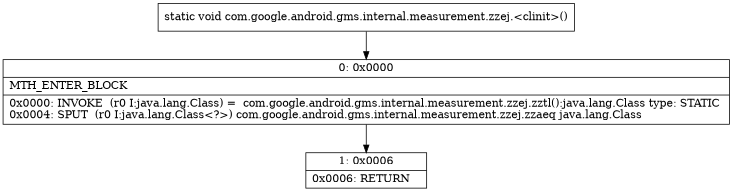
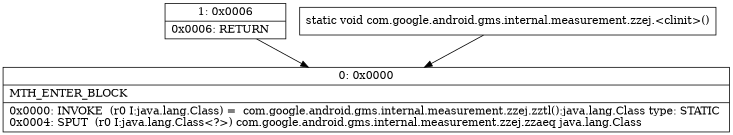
edge "0: 0x0000" -> "1: 0x0006": reversed
